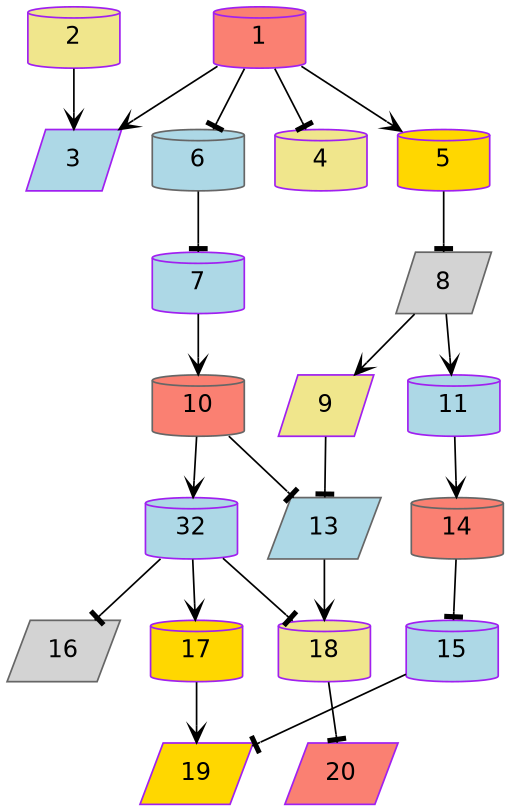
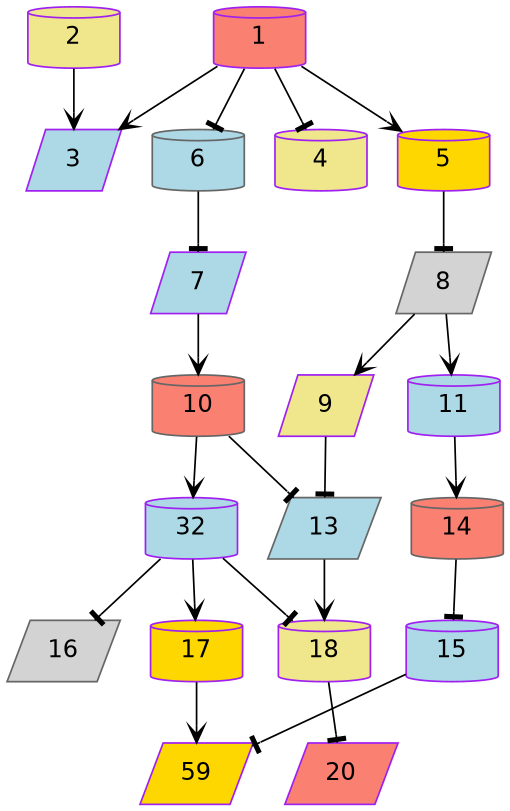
node "7": shape cylinder -> parallelogram
node "19": label "19" -> "59"
